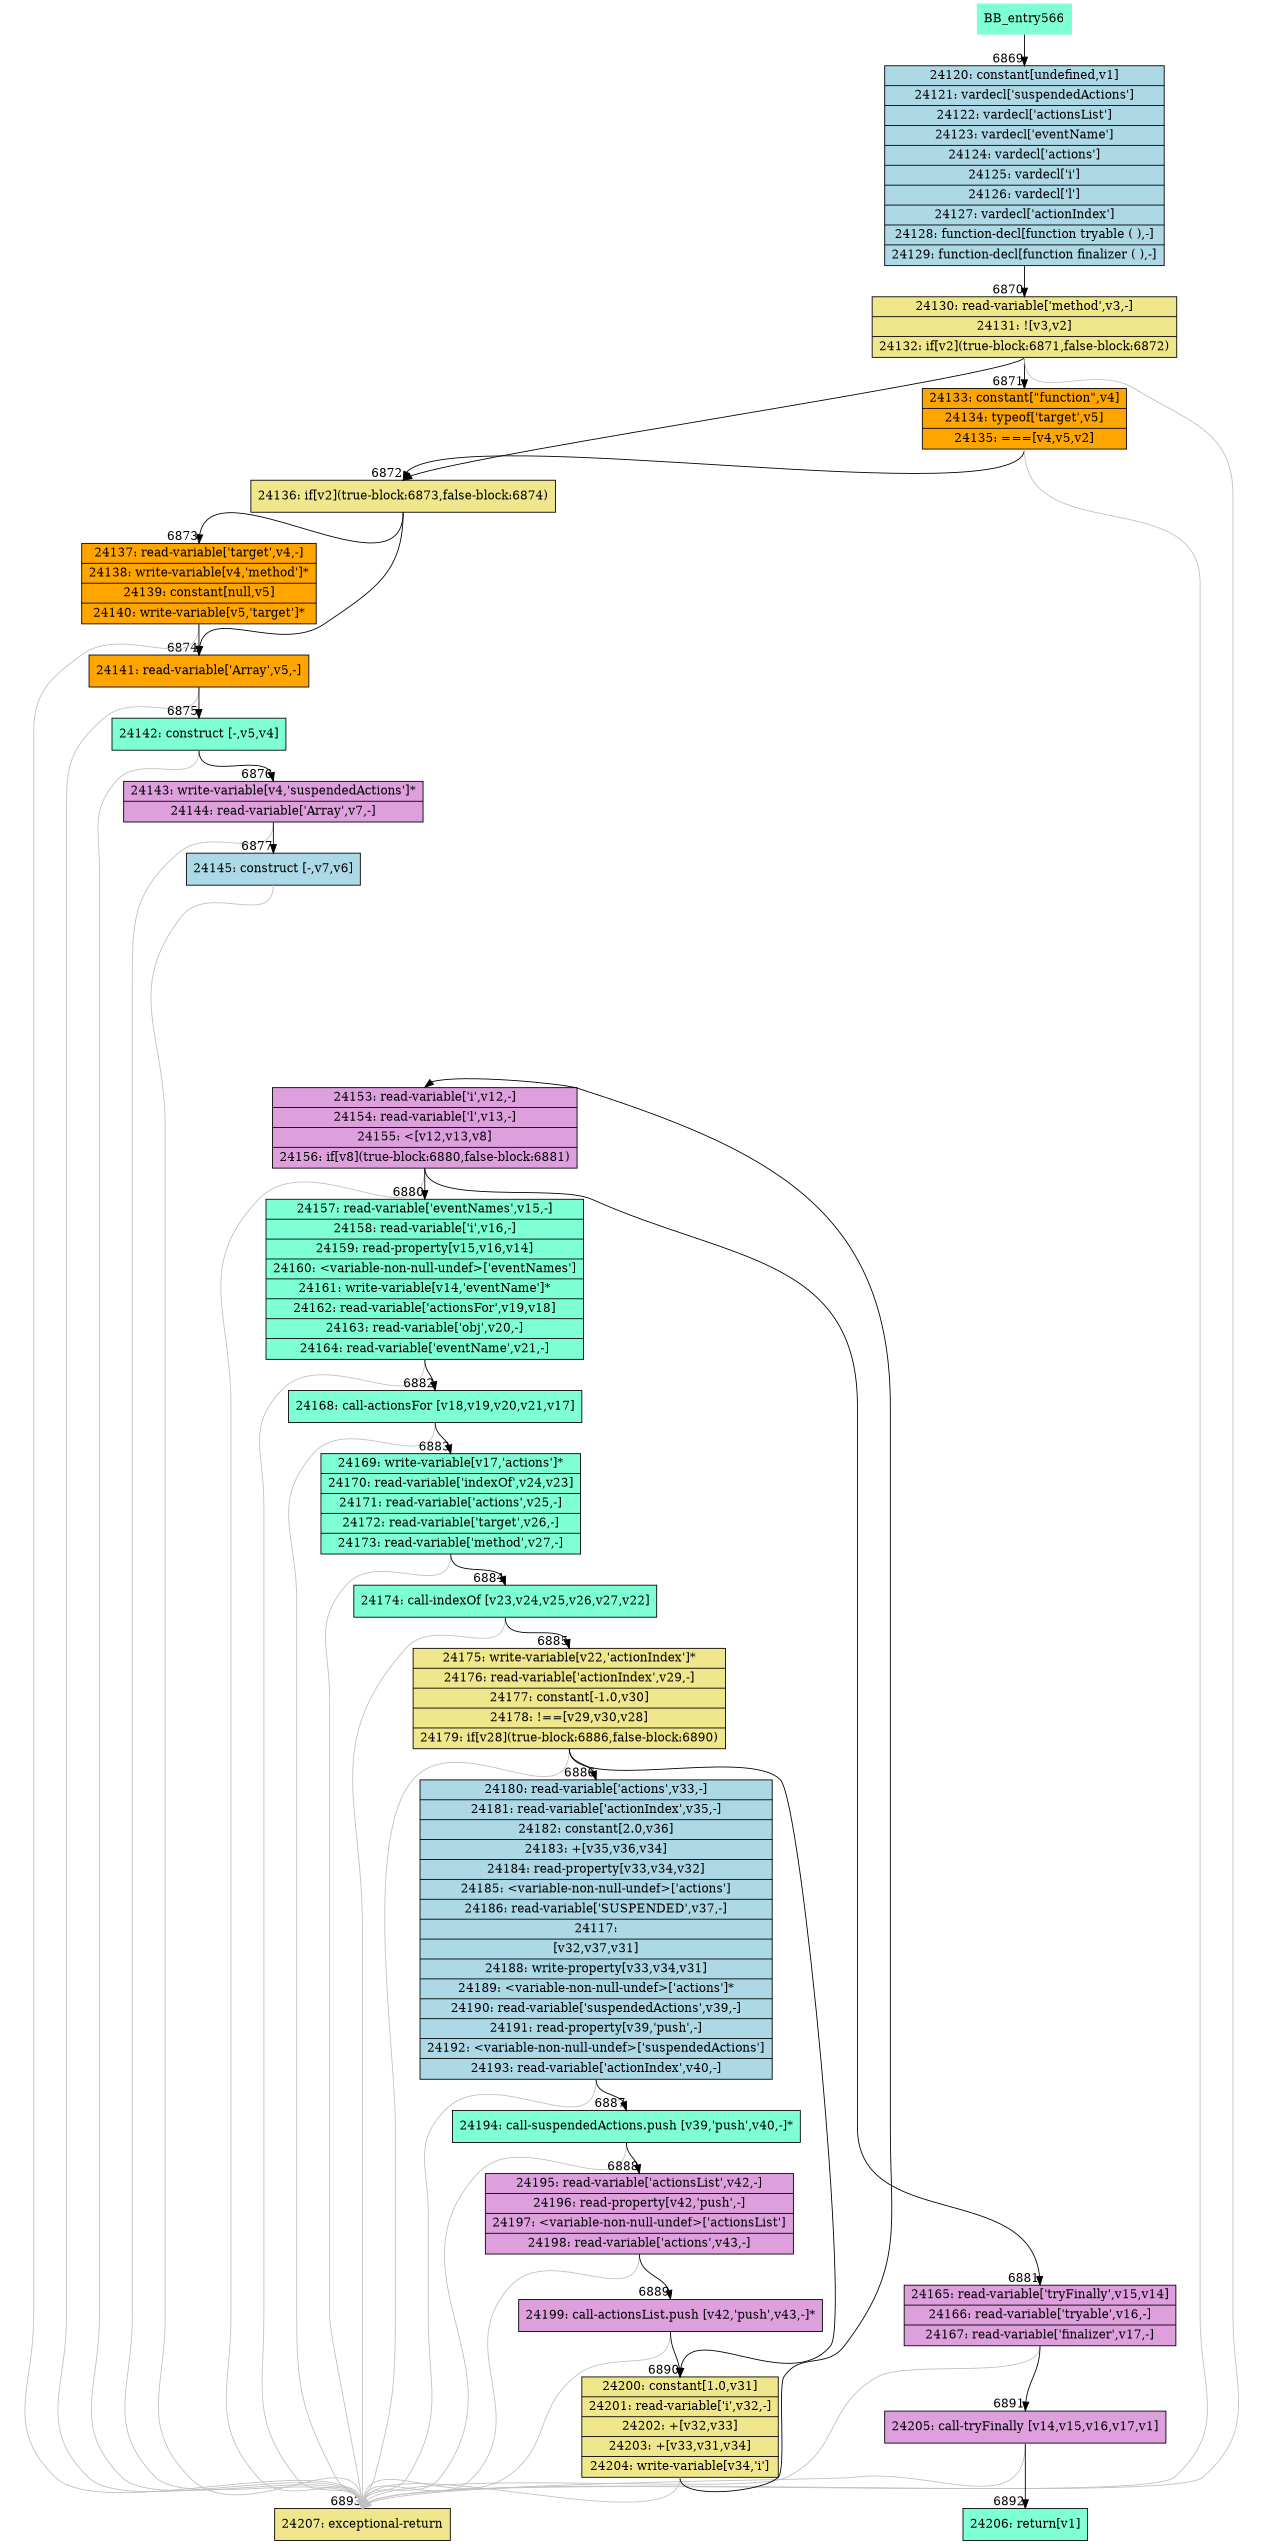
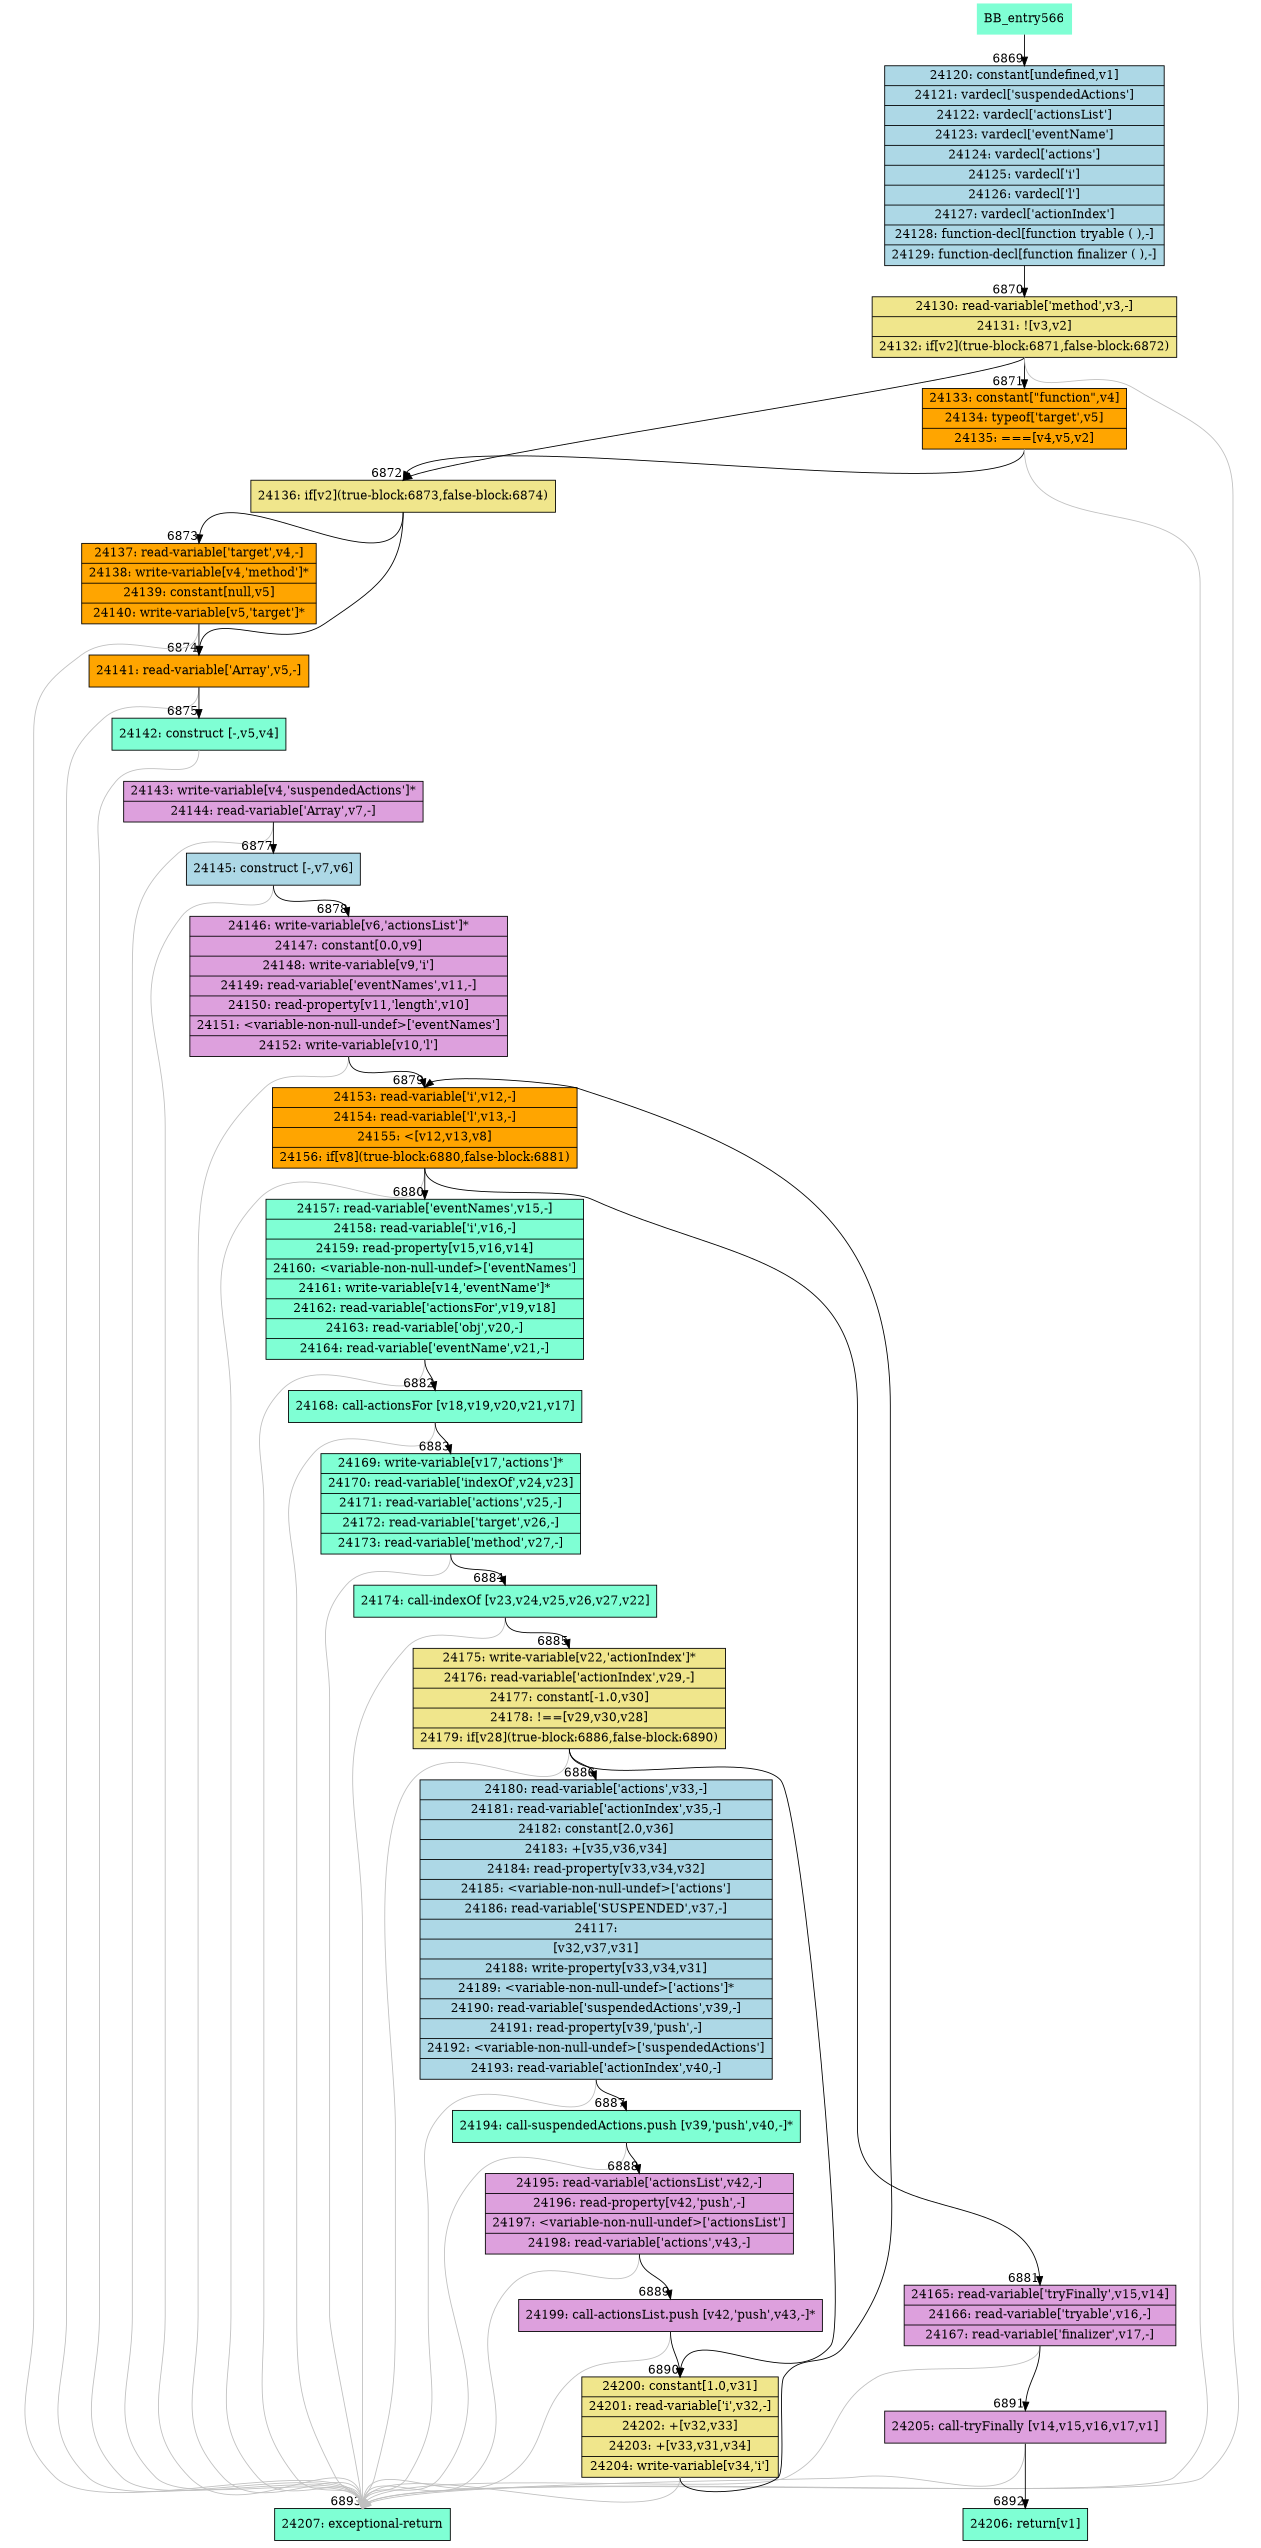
edge "24142: construct [-,v5,v4]" -> "24143: write-variable[v4,'suspendedActions']*": removed
node "24146: write-variable[v6,'actionsList']*": added
node "24153: read-variable['i',v12,-]": fillcolor plum -> orange
node "24207: exceptional-return": fillcolor khaki -> aquamarine
